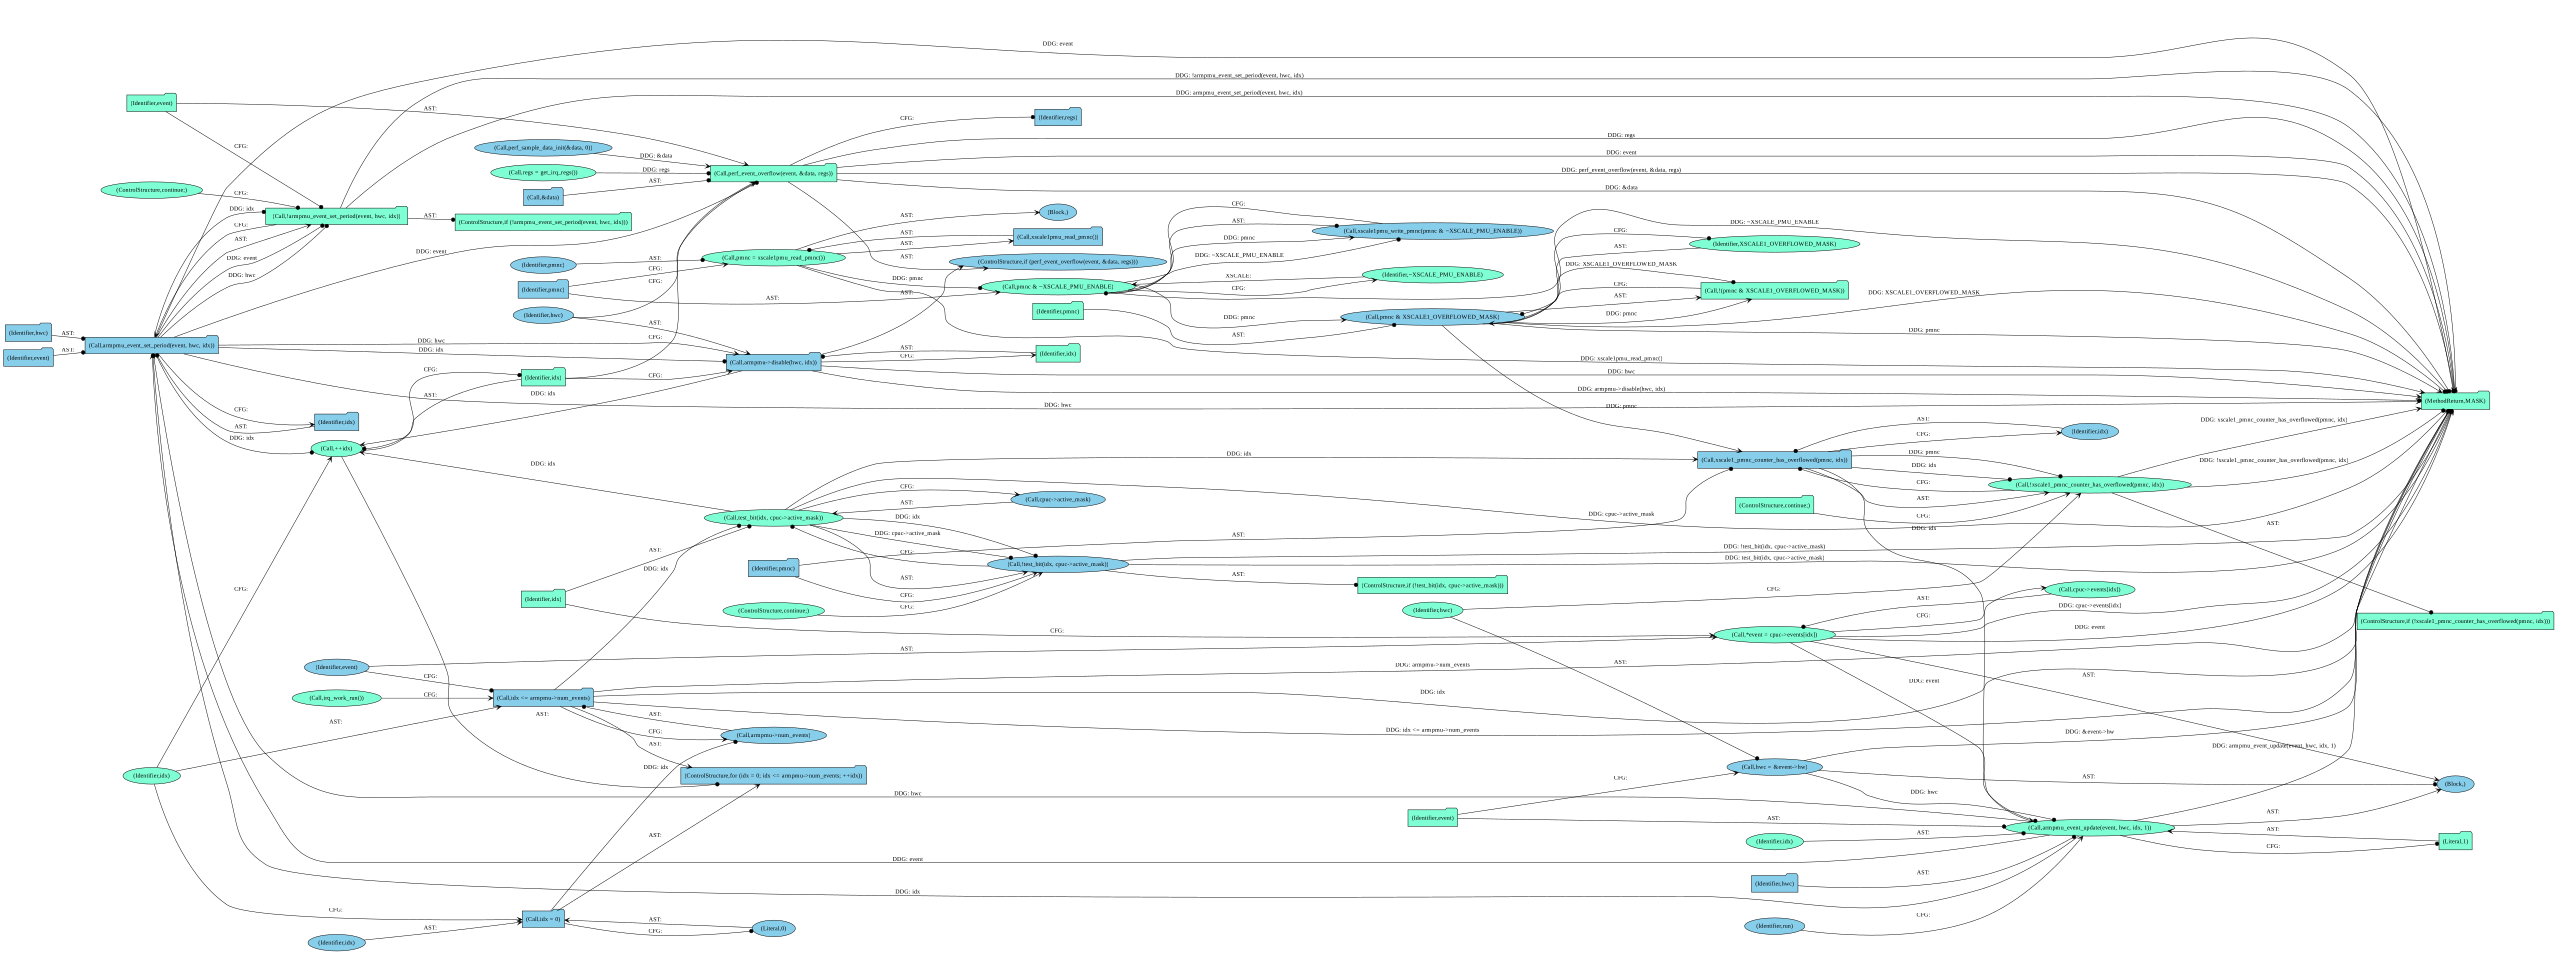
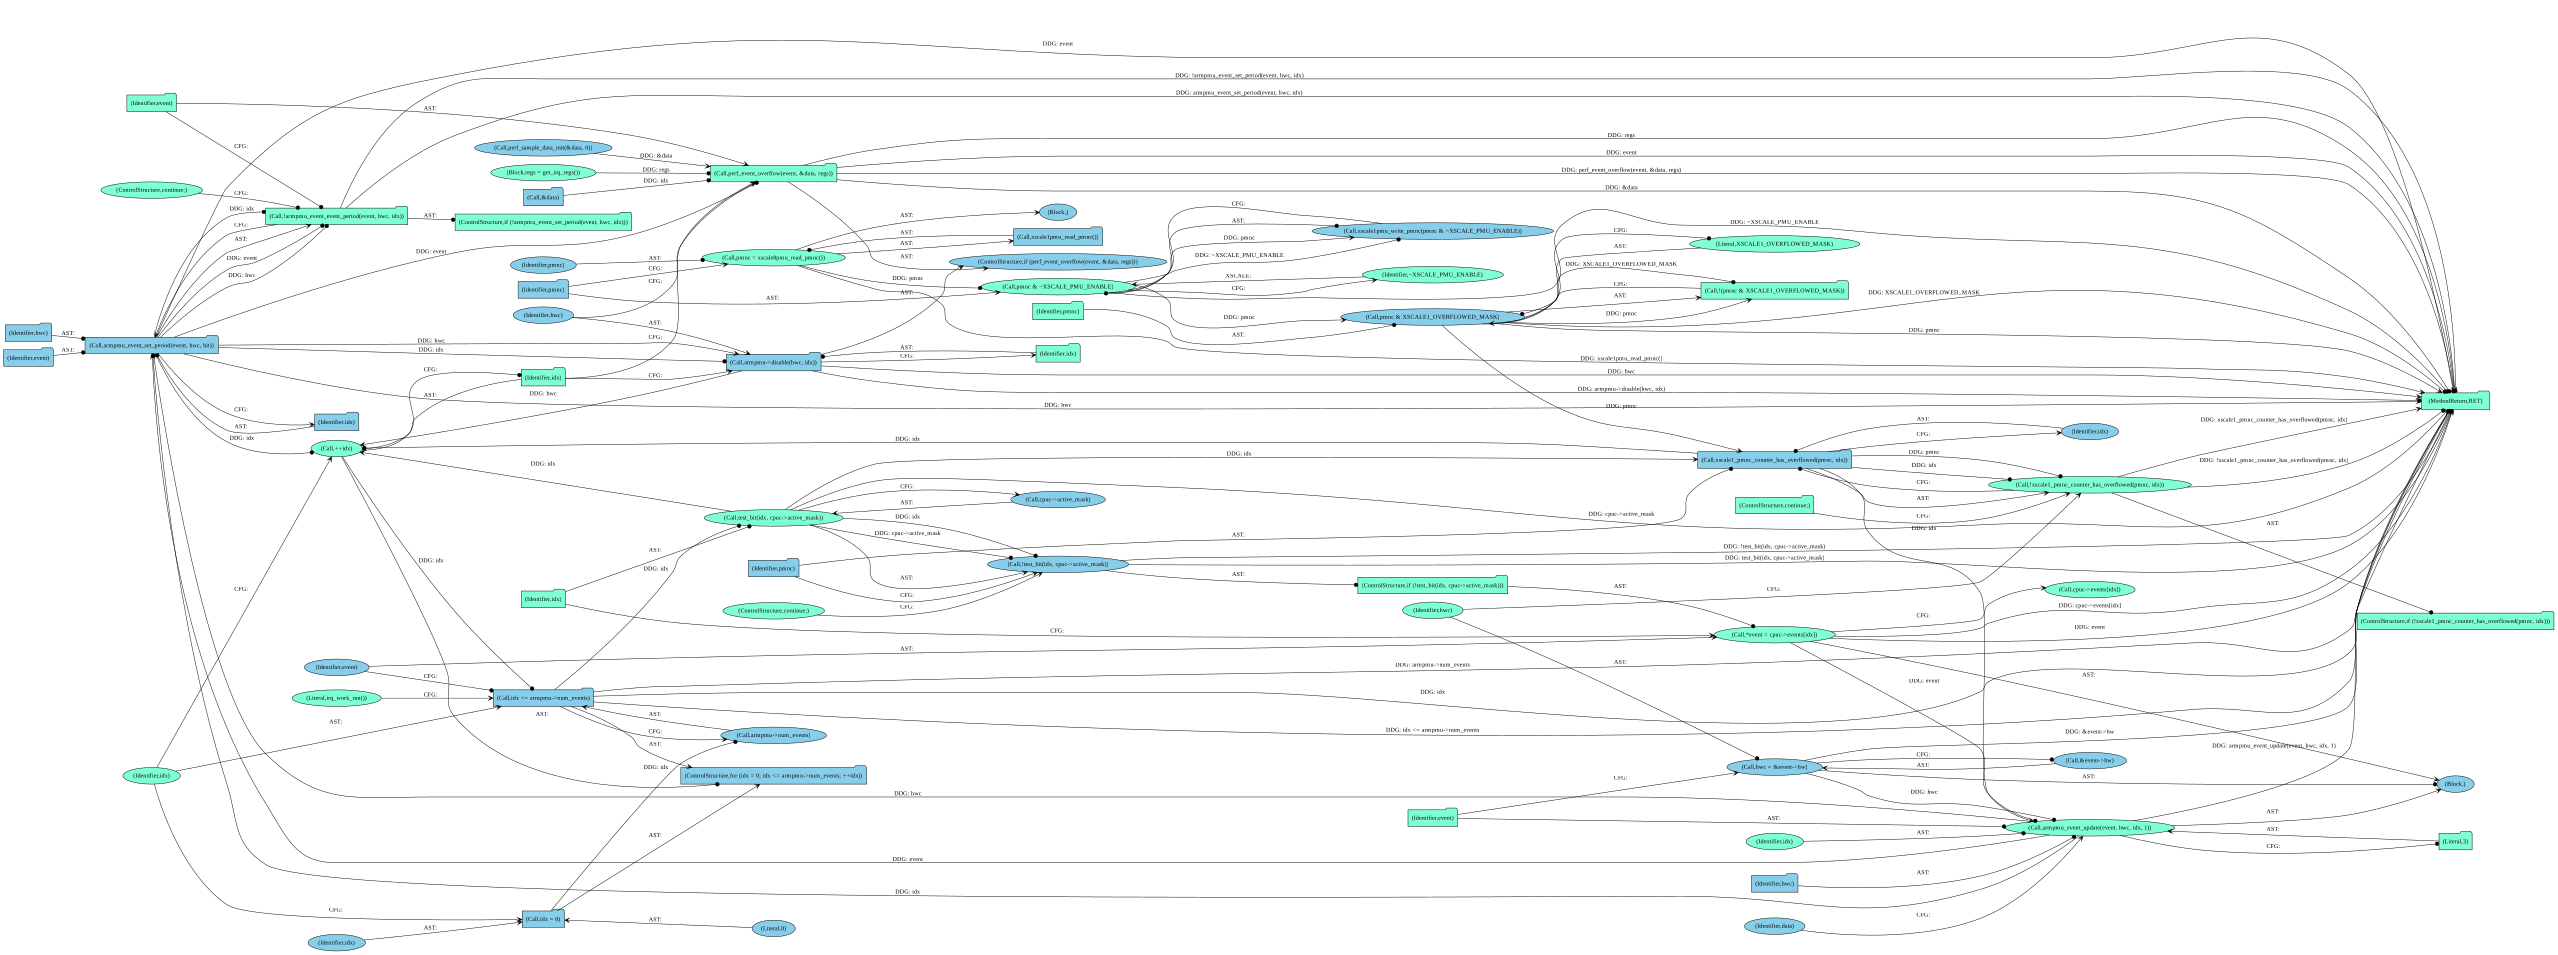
node "(Identifier,regs)": removed
node "(Call,regs = get_irq_regs())": label "(Call,regs = get_irq_regs())" -> "(Block,regs = get_irq_regs())"
edge "(Call,&data)" -> "(Call,perf_event_overflow(event, &data, regs))": label "AST: " -> "DDG: idx"
node "(Call,!armpmu_event_set_period(event, hwc, idx))": label "(Call,!armpmu_event_set_period(event, hwc, idx))" -> "(Call,!armpmu_event_event_period(event, hwc, idx))"
node "(Identifier,XSCALE1_OVERFLOWED_MASK)": label "(Identifier,XSCALE1_OVERFLOWED_MASK)" -> "(Literal,XSCALE1_OVERFLOWED_MASK)"
node "(Call,pmnc = xscale1pmu_read_pmnc())": label "(Call,pmnc = xscale1pmu_read_pmnc())" -> "(Call,pmnc = xscale8pmu_read_pmnc())"
node "(Call,armpmu_event_set_period(event, hwc, idx))": label "(Call,armpmu_event_set_period(event, hwc, idx))" -> "(Call,armpmu_event_set_period(event, hwc, bit))"
edge "(Call,armpmu->disable(hwc, idx))" -> "(Call,++idx)": label "DDG: idx" -> "DDG: hwc"
node "(MethodReturn,MASK)": label "(MethodReturn,MASK)" -> "(MethodReturn,RET)"
edge "(Call,xscale1_pmnc_counter_has_overflowed(pmnc, idx))" -> "(Call,++idx)": added, label "DDG: idx"
edge "(Call,!test_bit(idx, cpuc->active_mask))" -> "(Call,test_bit(idx, cpuc->active_mask))": removed, label "CFG:"
edge "(Call,++idx)" -> "(Call,idx <= armpmu->num_events)": added, label "DDG: idx"
edge "(Call,cpuc->events[idx])" -> "(Call,*event = cpuc->events[idx])": now "(ControlStructure,if (!test_bit(idx, cpuc->active_mask)))" -> "(Call,*event = cpuc->events[idx])"
node "(Call,irq_work_run())": label "(Call,irq_work_run())" -> "(Literal,irq_work_run())"
edge "(Call,armpmu->num_events)" -> "(Call,idx <= armpmu->num_events)": arrowhead dot -> vee
node "(Call,&event->hw)": added
node "(Literal,1)": label "(Literal,1)" -> "(Literal,3)"
node "(Identifier,run)": label "(Identifier,run)" -> "(Identifier,data)"
edge "(Call,idx = 0)" -> "(Literal,0)": removed, label "CFG:"
